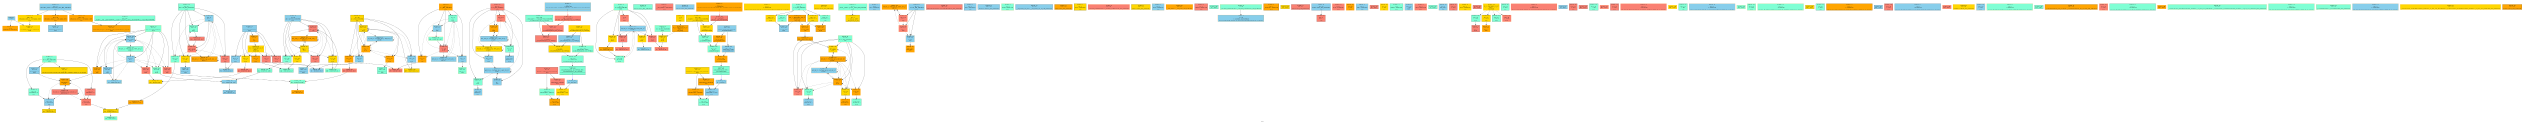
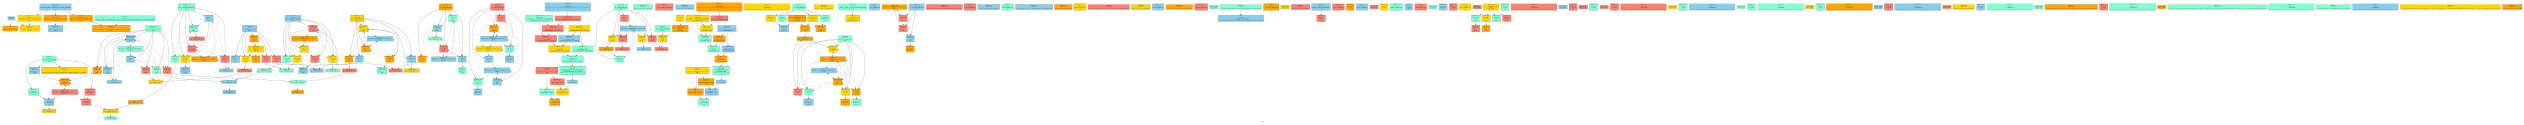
node "NodeID: 4": fillcolor skyblue -> salmon
